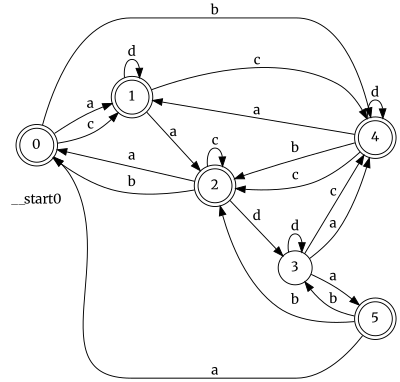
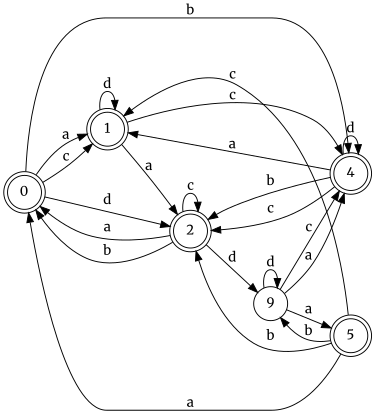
edge "5" -> "1": added, label "c"
node "__start0": removed
edge "0" -> "2": added, label "d"
node "3": label "3" -> "9"
